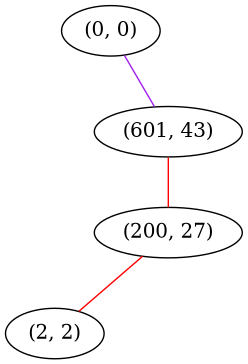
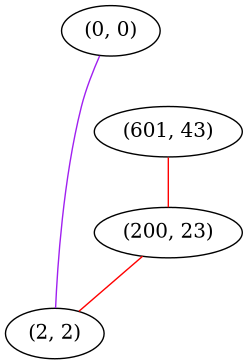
edge "(0, 0)" -- "(601, 43)": now "(0, 0)" -- "(2, 2)"
node "(200, 27)": label "(200, 27)" -> "(200, 23)"
